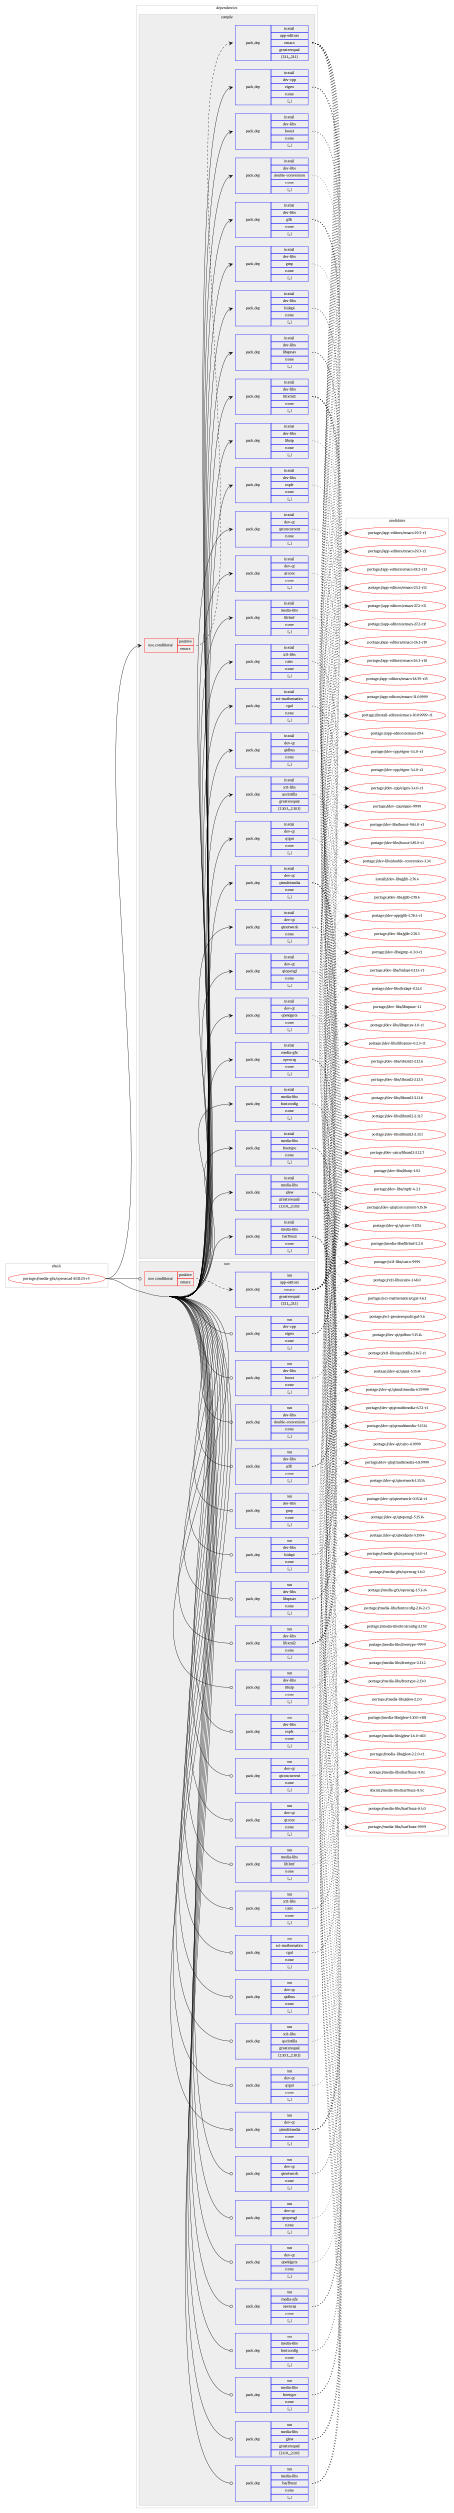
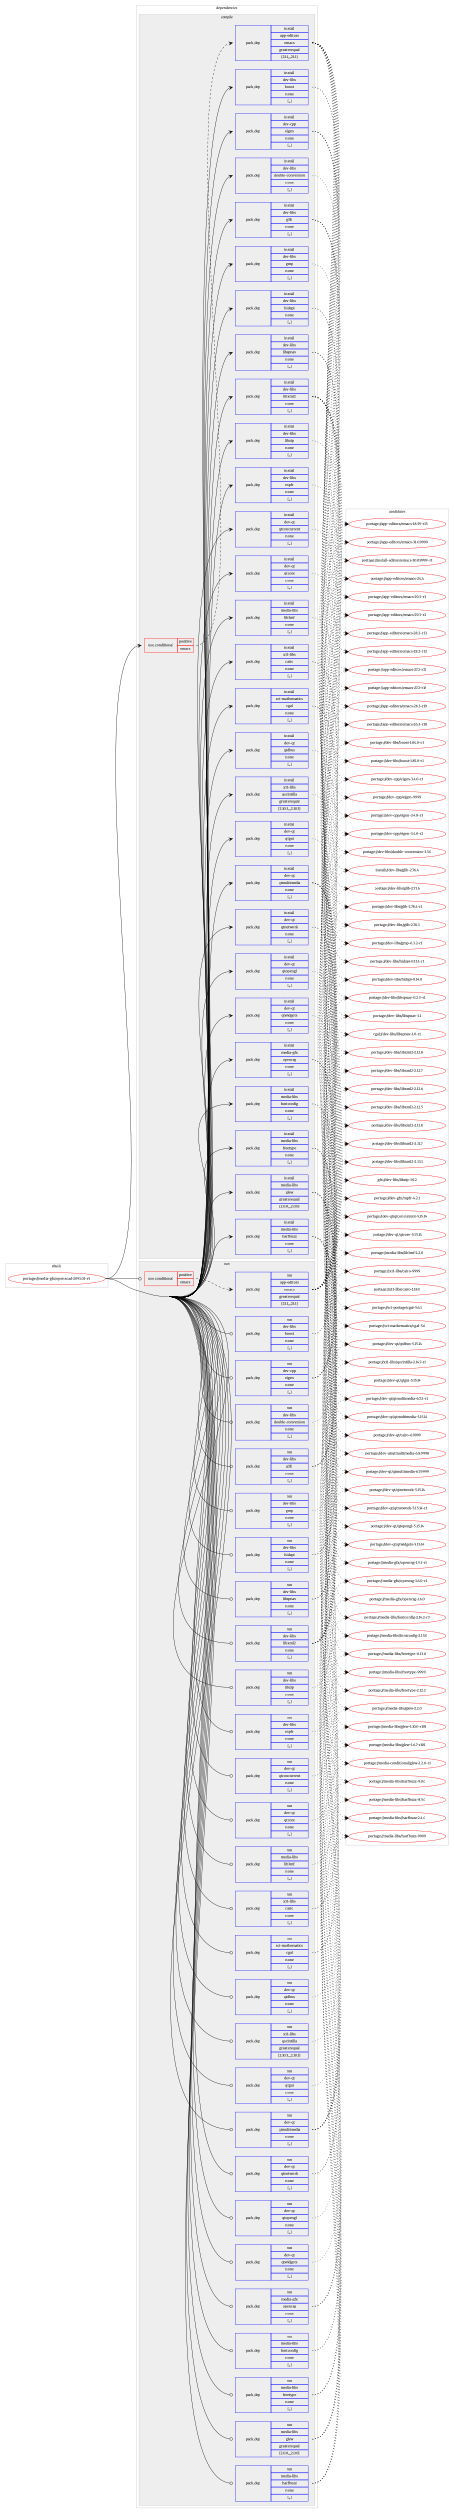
node "portage://app-editors/emacs-23.2-r12": label "portage://app-editors/emacs-23.2-r12" -> "portage://app-editors/emacs-28.2-r12"
node "portage://app-editors/emacs-29.4": label "portage://app-editors/emacs-29.4" -> "portage://app-editors/emacs-24.4"
node "portage://dev-libs/boost-9.84.0-r3": label "portage://dev-libs/boost-9.84.0-r3" -> "portage://dev-libs/boost-1.84.0-r3"
node "portage://dev-libs/glib-2.78.6": label "portage://dev-libs/glib-2.78.6" -> "portage://dev-libs/glib-2.71.6"
node "portage://dev-app/glib-2.78.4-r1": label "portage://dev-app/glib-2.78.4-r1" -> "portage://dev-libs/glib-2.78.4-r1"
node "portage://dev-libs/gmp-6.3.0-r1": label "portage://dev-libs/gmp-6.3.0-r1" -> "portage://dev-libs/gmp-6.3.2-r1"
node "portage://dev-libs/hidapi-0.24.0": label "portage://dev-libs/hidapi-0.24.0" -> "portage://dev-libs/hidapi-0.14.0"
node "portage://dev-libs/libspnav-1.0-r1": label "portage://dev-libs/libspnav-1.0-r1" -> "cgal://dev-libs/libspnav-1.0-r1"
node "portage://dev-libs/libxml2-2.12.8": added
node "portage://dev-cairo/libxml2-2.12.7": label "portage://dev-cairo/libxml2-2.12.7" -> "portage://dev-libs/libxml2-2.12.7"
node "portage://dev-libs/libzip-1.9.2": label "portage://dev-libs/libzip-1.9.2" -> "gfx://dev-libs/libzip-1.9.2"
node "portage://dev-libs/mpfr-4.2.1": label "portage://dev-libs/mpfr-4.2.1" -> "portage://dev-gfx/mpfr-4.2.1"
node "portage://dev-qt/qtcore-5.17.14": label "portage://dev-qt/qtcore-5.17.14" -> "portage://dev-qt/qtcore-5.15.14"
node "portage://media-gfx/openscad-2021.01-r5": label "portage://media-gfx/openscad-2021.01-r5" -> "portage://media-gfx/openscad-2091.01-r5"
node "portage://x11-libs/cairo-1.48.0": label "portage://x11-libs/cairo-1.48.0" -> "portage://x11-libs/cairo-1.18.0"
node "portage://sci-mathematics/cgal-5.6.1": label "portage://sci-mathematics/cgal-5.6.1" -> "portage://sci-portage/cgal-5.6.1"
node "portage://sci-greaterequal/cgal-5.6": label "portage://sci-greaterequal/cgal-5.6" -> "portage://sci-mathematics/cgal-5.6"
node "portage://dev-qt/qtmultimedia-6.8.9999": label "portage://dev-qt/qtmultimedia-6.8.9999" -> "portage://dev-qt/qtmultimedia-6.8.9998"
node "portage://dev-qt/qtnetwork-1.15.14": label "portage://dev-qt/qtnetwork-1.15.14" -> "portage://dev-qt/qtnetwork-5.15.14"
node "portage://dev-qt/qtnetwork-0.15.14-r1": label "portage://dev-qt/qtnetwork-0.15.14-r1" -> "portage://dev-qt/qtnetwork-5.15.14-r1"
node "portage://dev-qt/qtwidgets-5.15.94": label "portage://dev-qt/qtwidgets-5.15.94" -> "portage://dev-qt/qtwidgets-5.15.14"
node "portage://media-gfx/opencsg-1.5.1-r4": label "portage://media-gfx/opencsg-1.5.1-r4" -> "portage://media-gfx/opencsg-1.5.1-r1"
node "portage://media-libs/freetype-2.13.2": label "portage://media-libs/freetype-2.13.2" -> "portage://media-libs/freetype-2.12.2"
node "portage://media-libs/freetype-2.13.0": label "portage://media-libs/freetype-2.13.0" -> "portage://media-libs/freetype-0.13.0"
node "portage://media-libs/glew-1.6.0-r101": label "portage://media-libs/glew-1.6.0-r101" -> "portage://media-libs/glew-1.6.7-r101"
node "portage://media-libs/glew-2.2.0-r1": label "portage://media-libs/glew-2.2.0-r1" -> "portage://media-conditional/glew-2.2.0-r1"
node "libxml://media-libs/harfbuzz-8.5.0": label "libxml://media-libs/harfbuzz-8.5.0" -> "portage://media-libs/harfbuzz-8.5.0"
node "portage://media-libs/harfbuzz-8.4.0": label "portage://media-libs/harfbuzz-8.4.0" -> "portage://media-libs/harfbuzz-2.4.0"
